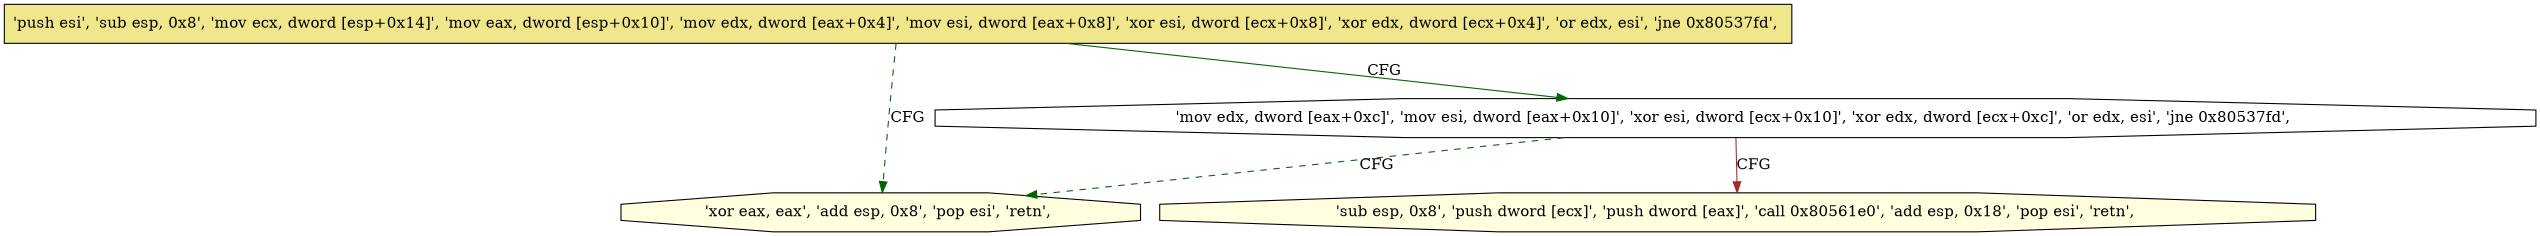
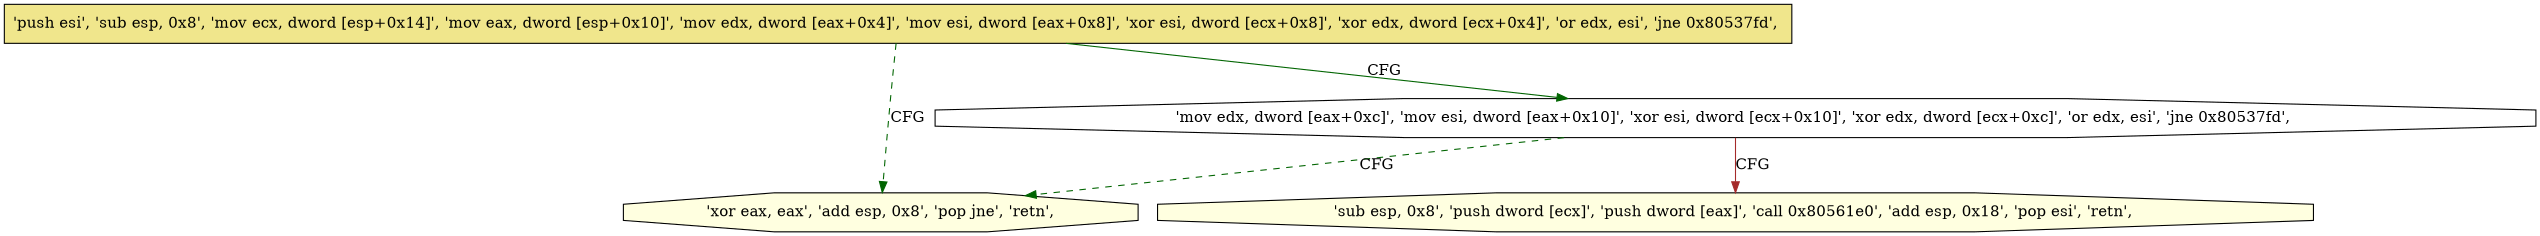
node "'xor eax, eax', 'add esp, 0x8', 'pop esi', 'retn',": label "'xor eax, eax', 'add esp, 0x8', 'pop esi', 'retn'," -> "'xor eax, eax', 'add esp, 0x8', 'pop jne', 'retn',"
